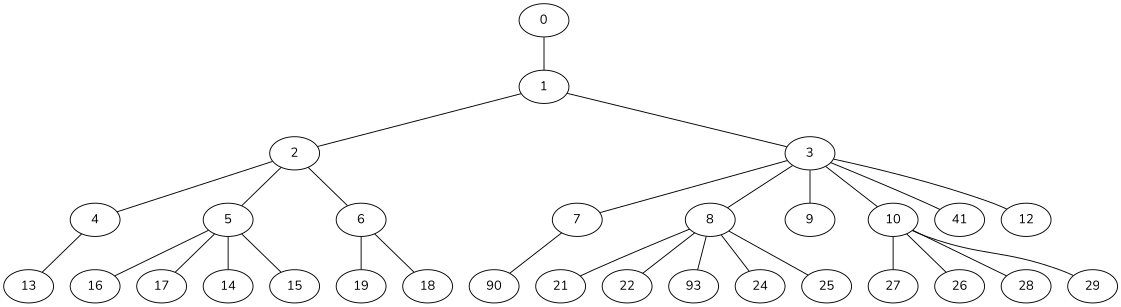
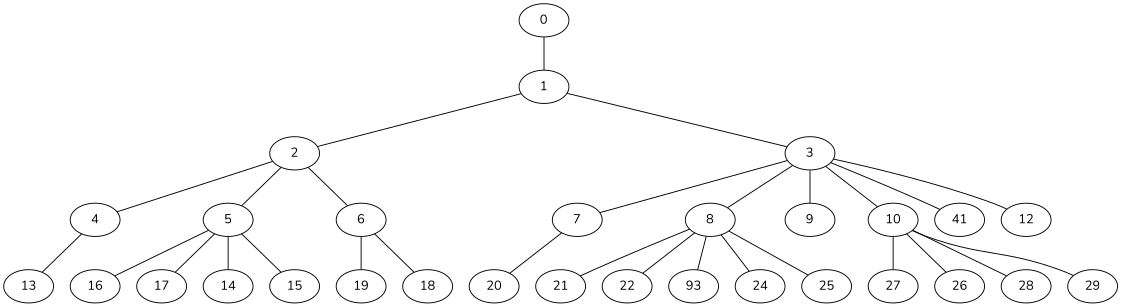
node "90": label "90" -> "20"
